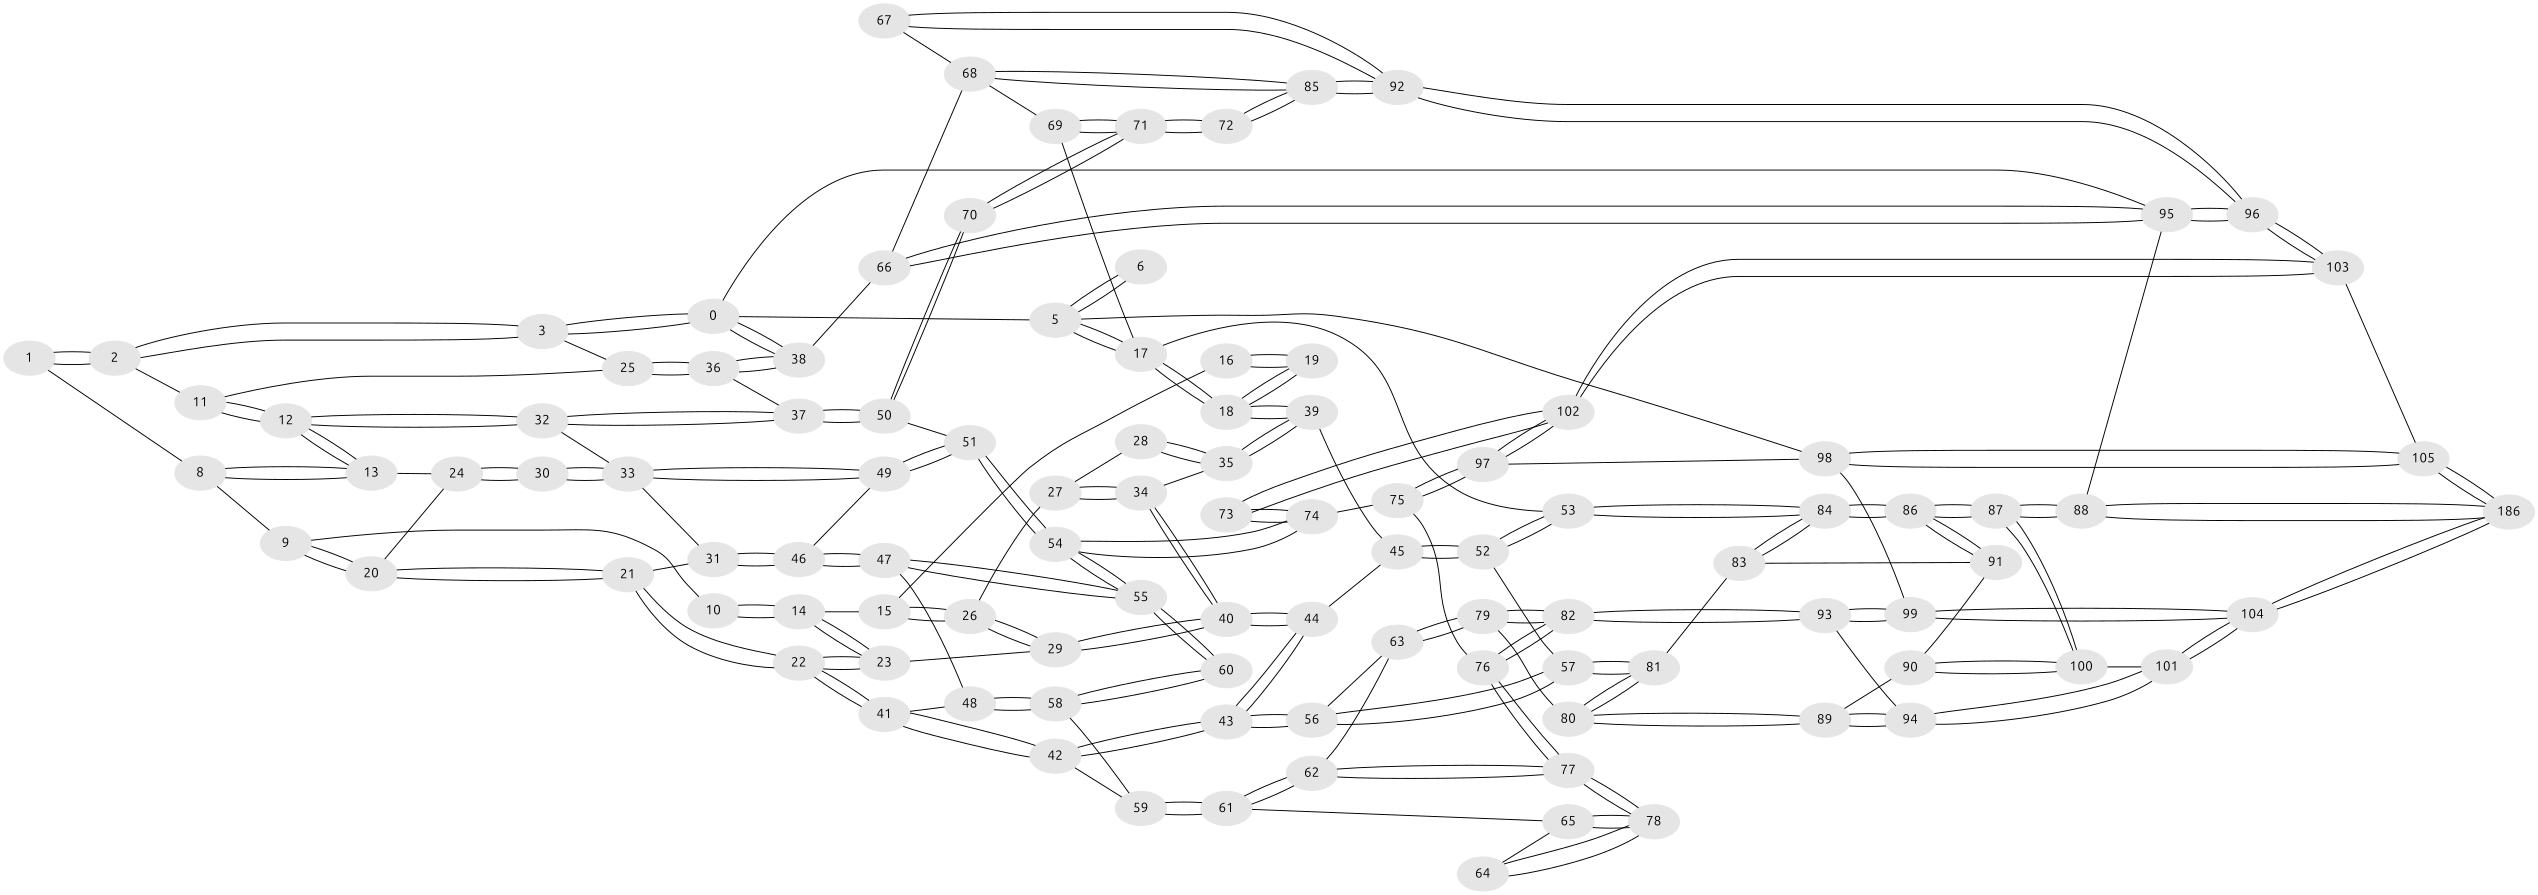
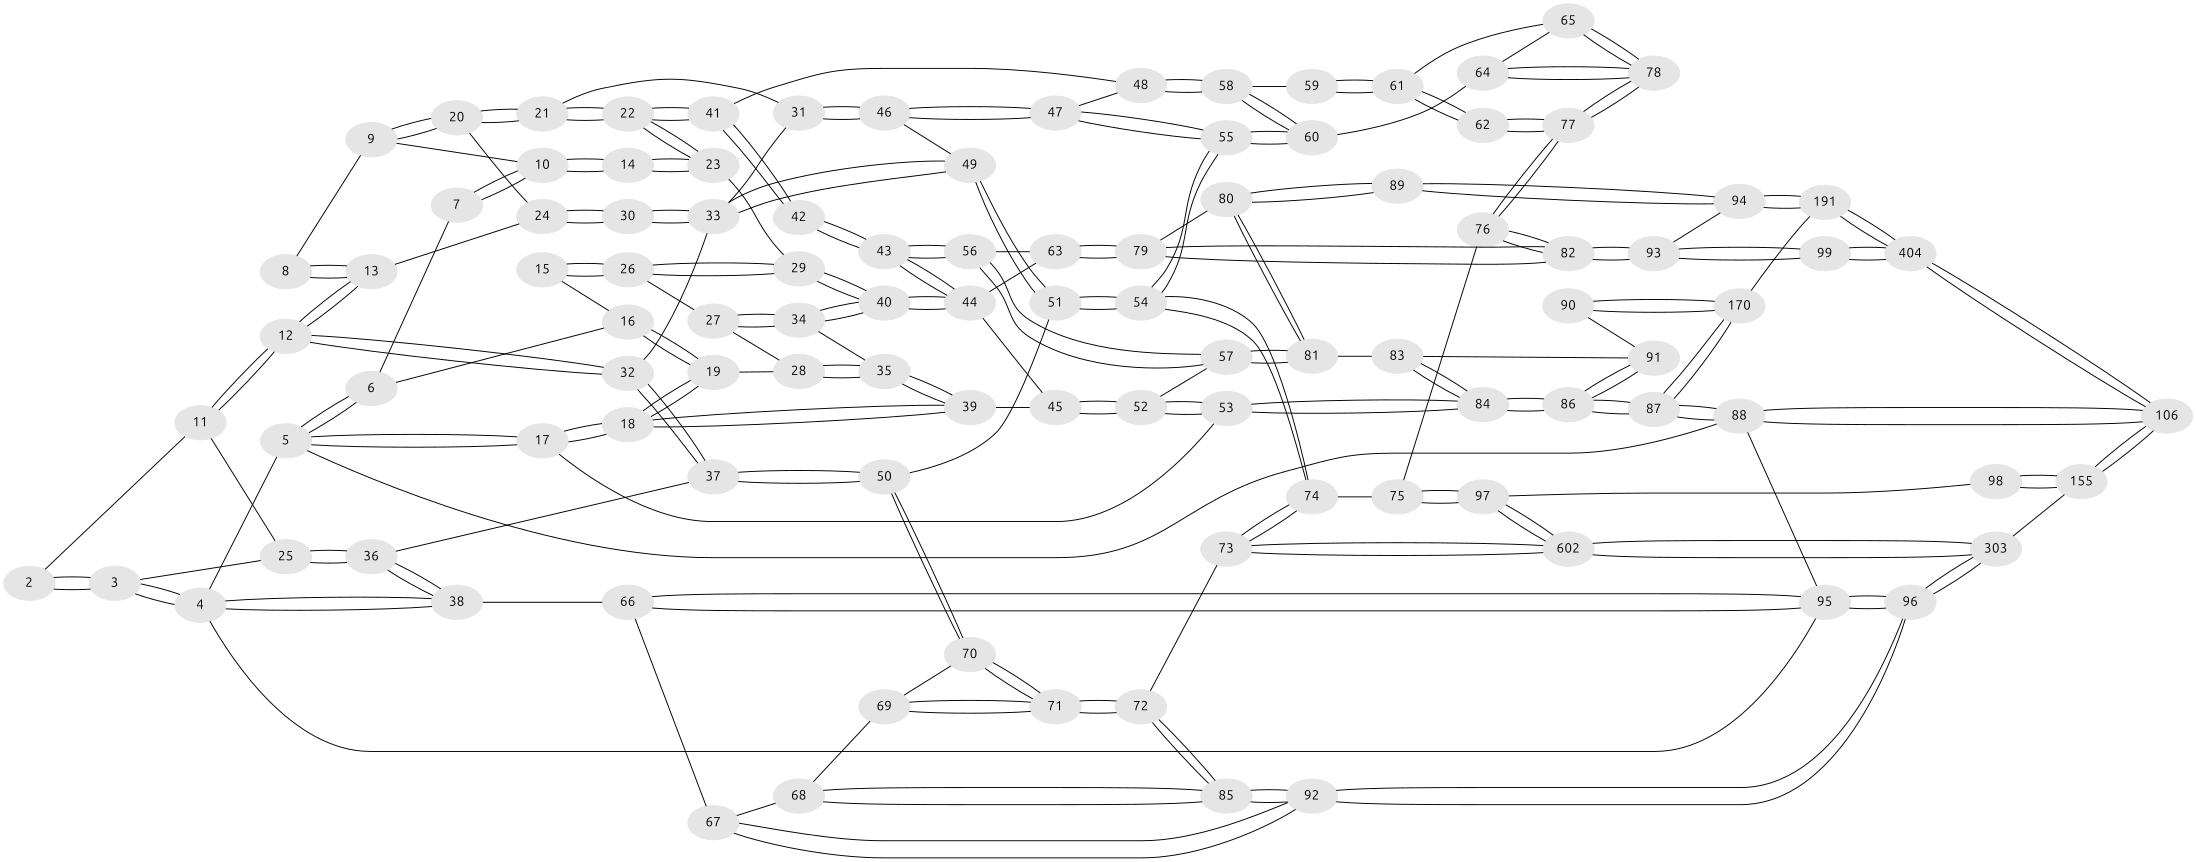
edge "64" -- "60": added
edge "68" -- "66": now "67" -- "66"
node "7": added
edge "69" -- "17": now "69" -- "70"
node "103": label "103" -> "303"
node "0": label "0" -> "4"
edge "5" -- "98": now "5" -- "88"
node "1": removed
edge "16" -- "6": added
edge "28" -- "19": added
node "102": label "102" -> "602"
node "105": label "105" -> "155"
node "186": label "186" -> "106"
edge "98" -- "99": removed
edge "14" -- "15": removed
node "104": label "104" -> "404"
edge "73" -- "72": added
node "100": label "100" -> "170"
node "101": label "101" -> "191"
edge "90" -- "89": removed
edge "63" -- "62": now "63" -- "44"
edge "42" -- "59": removed
